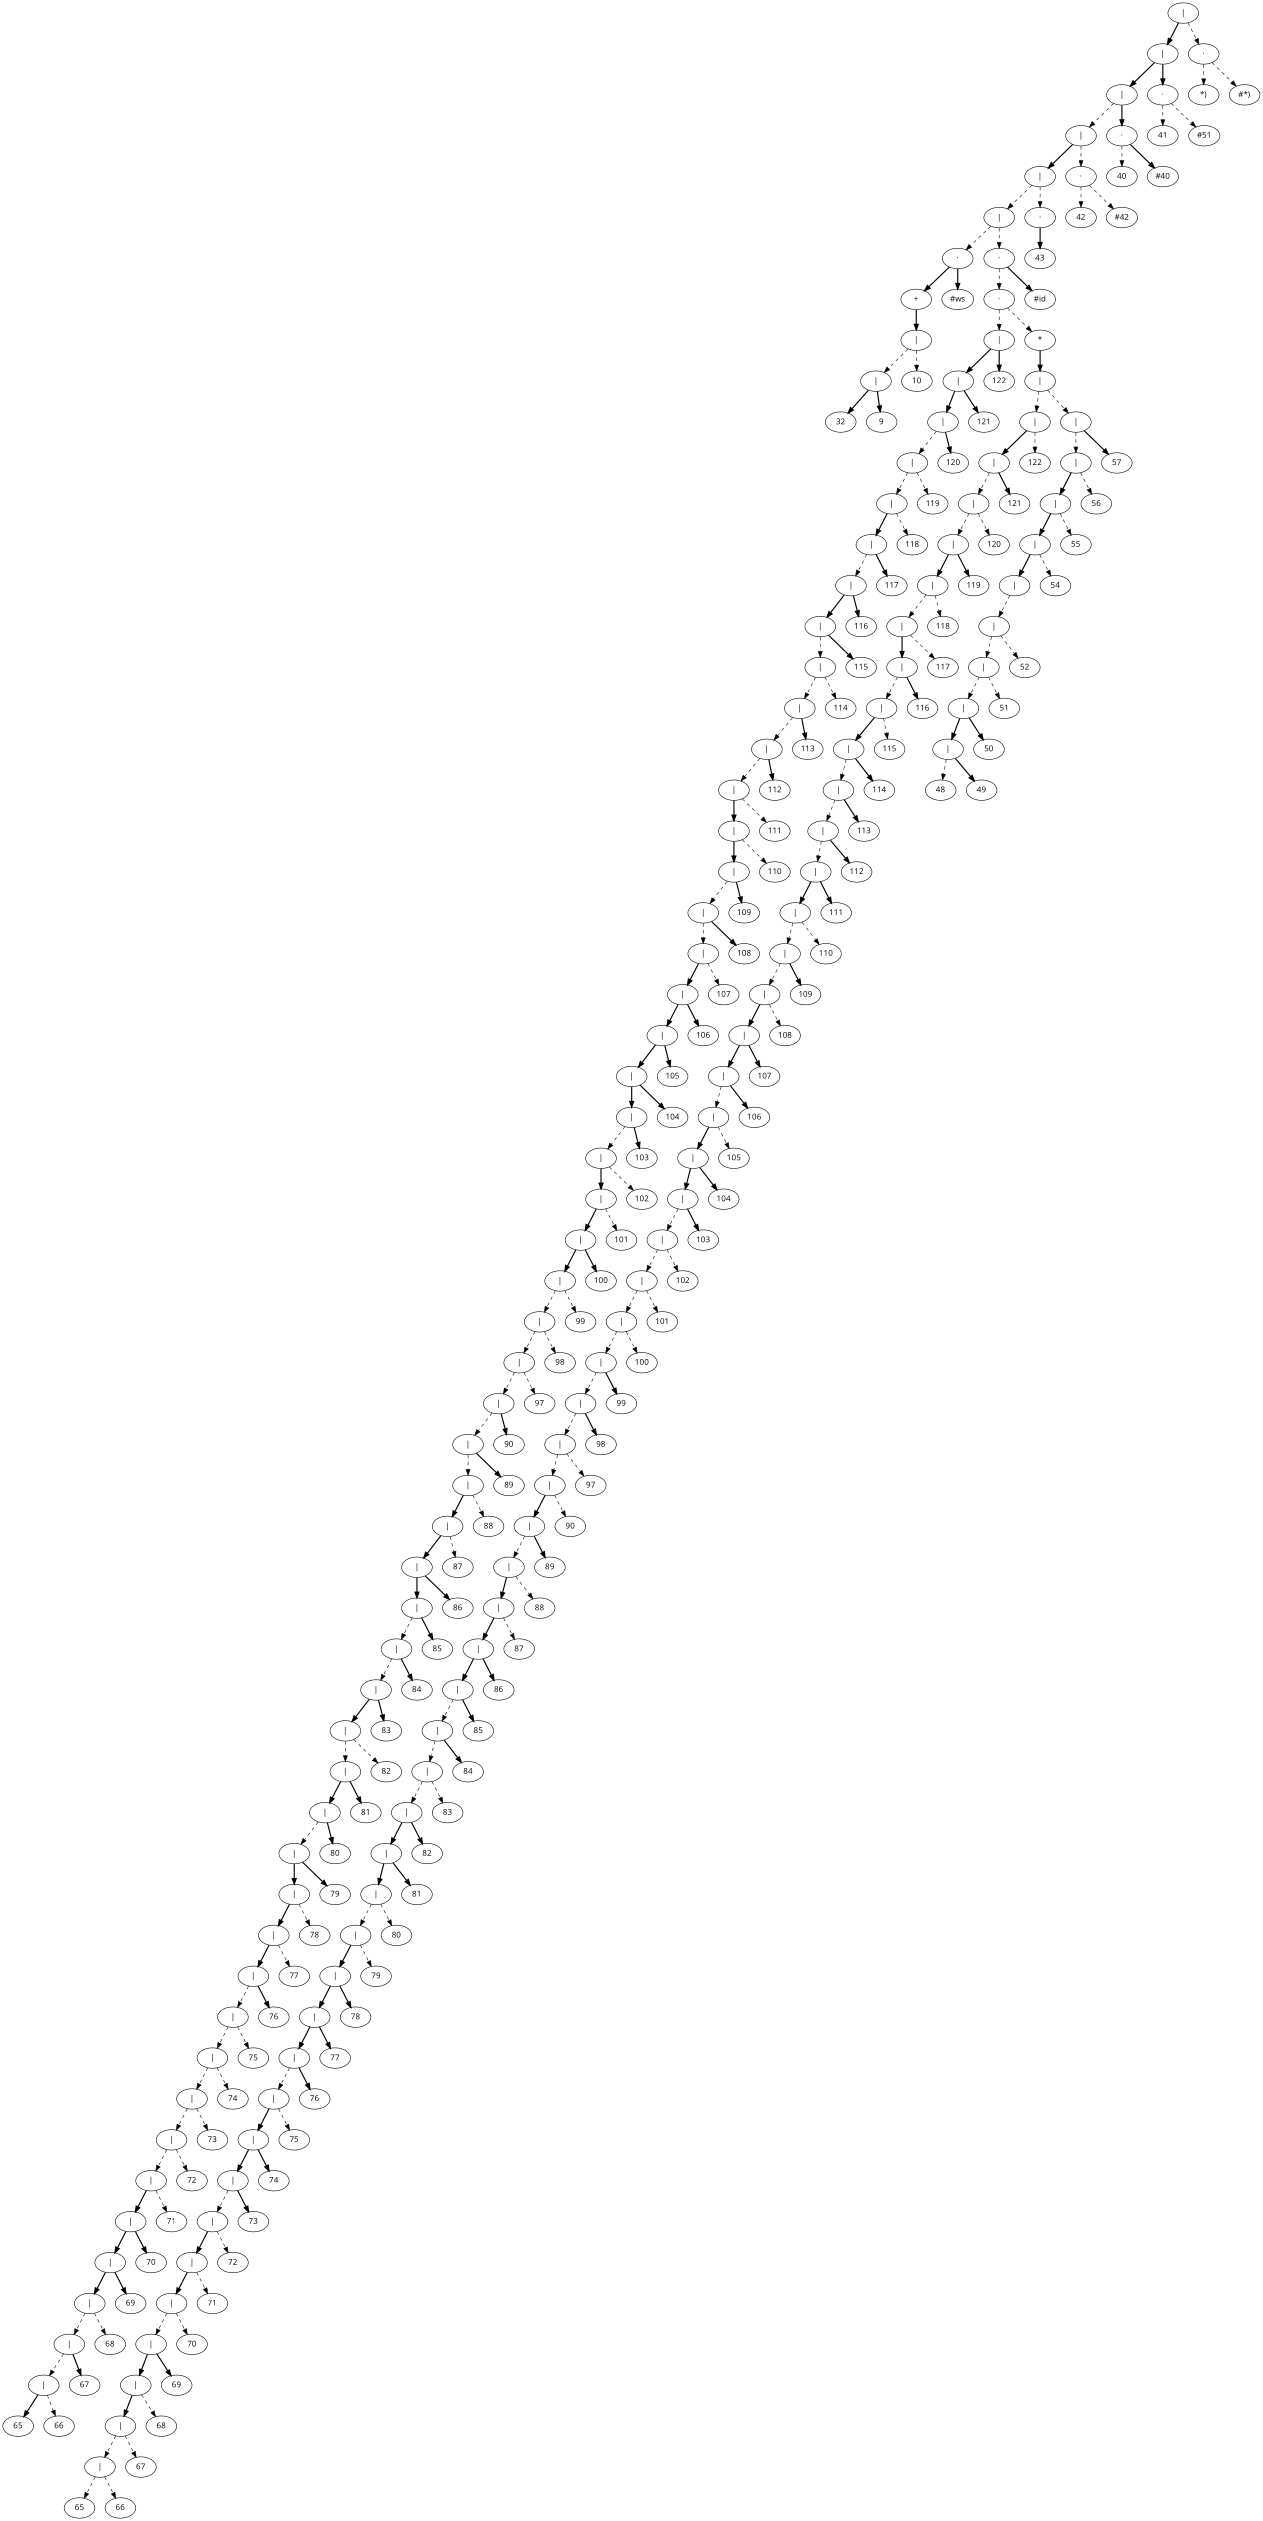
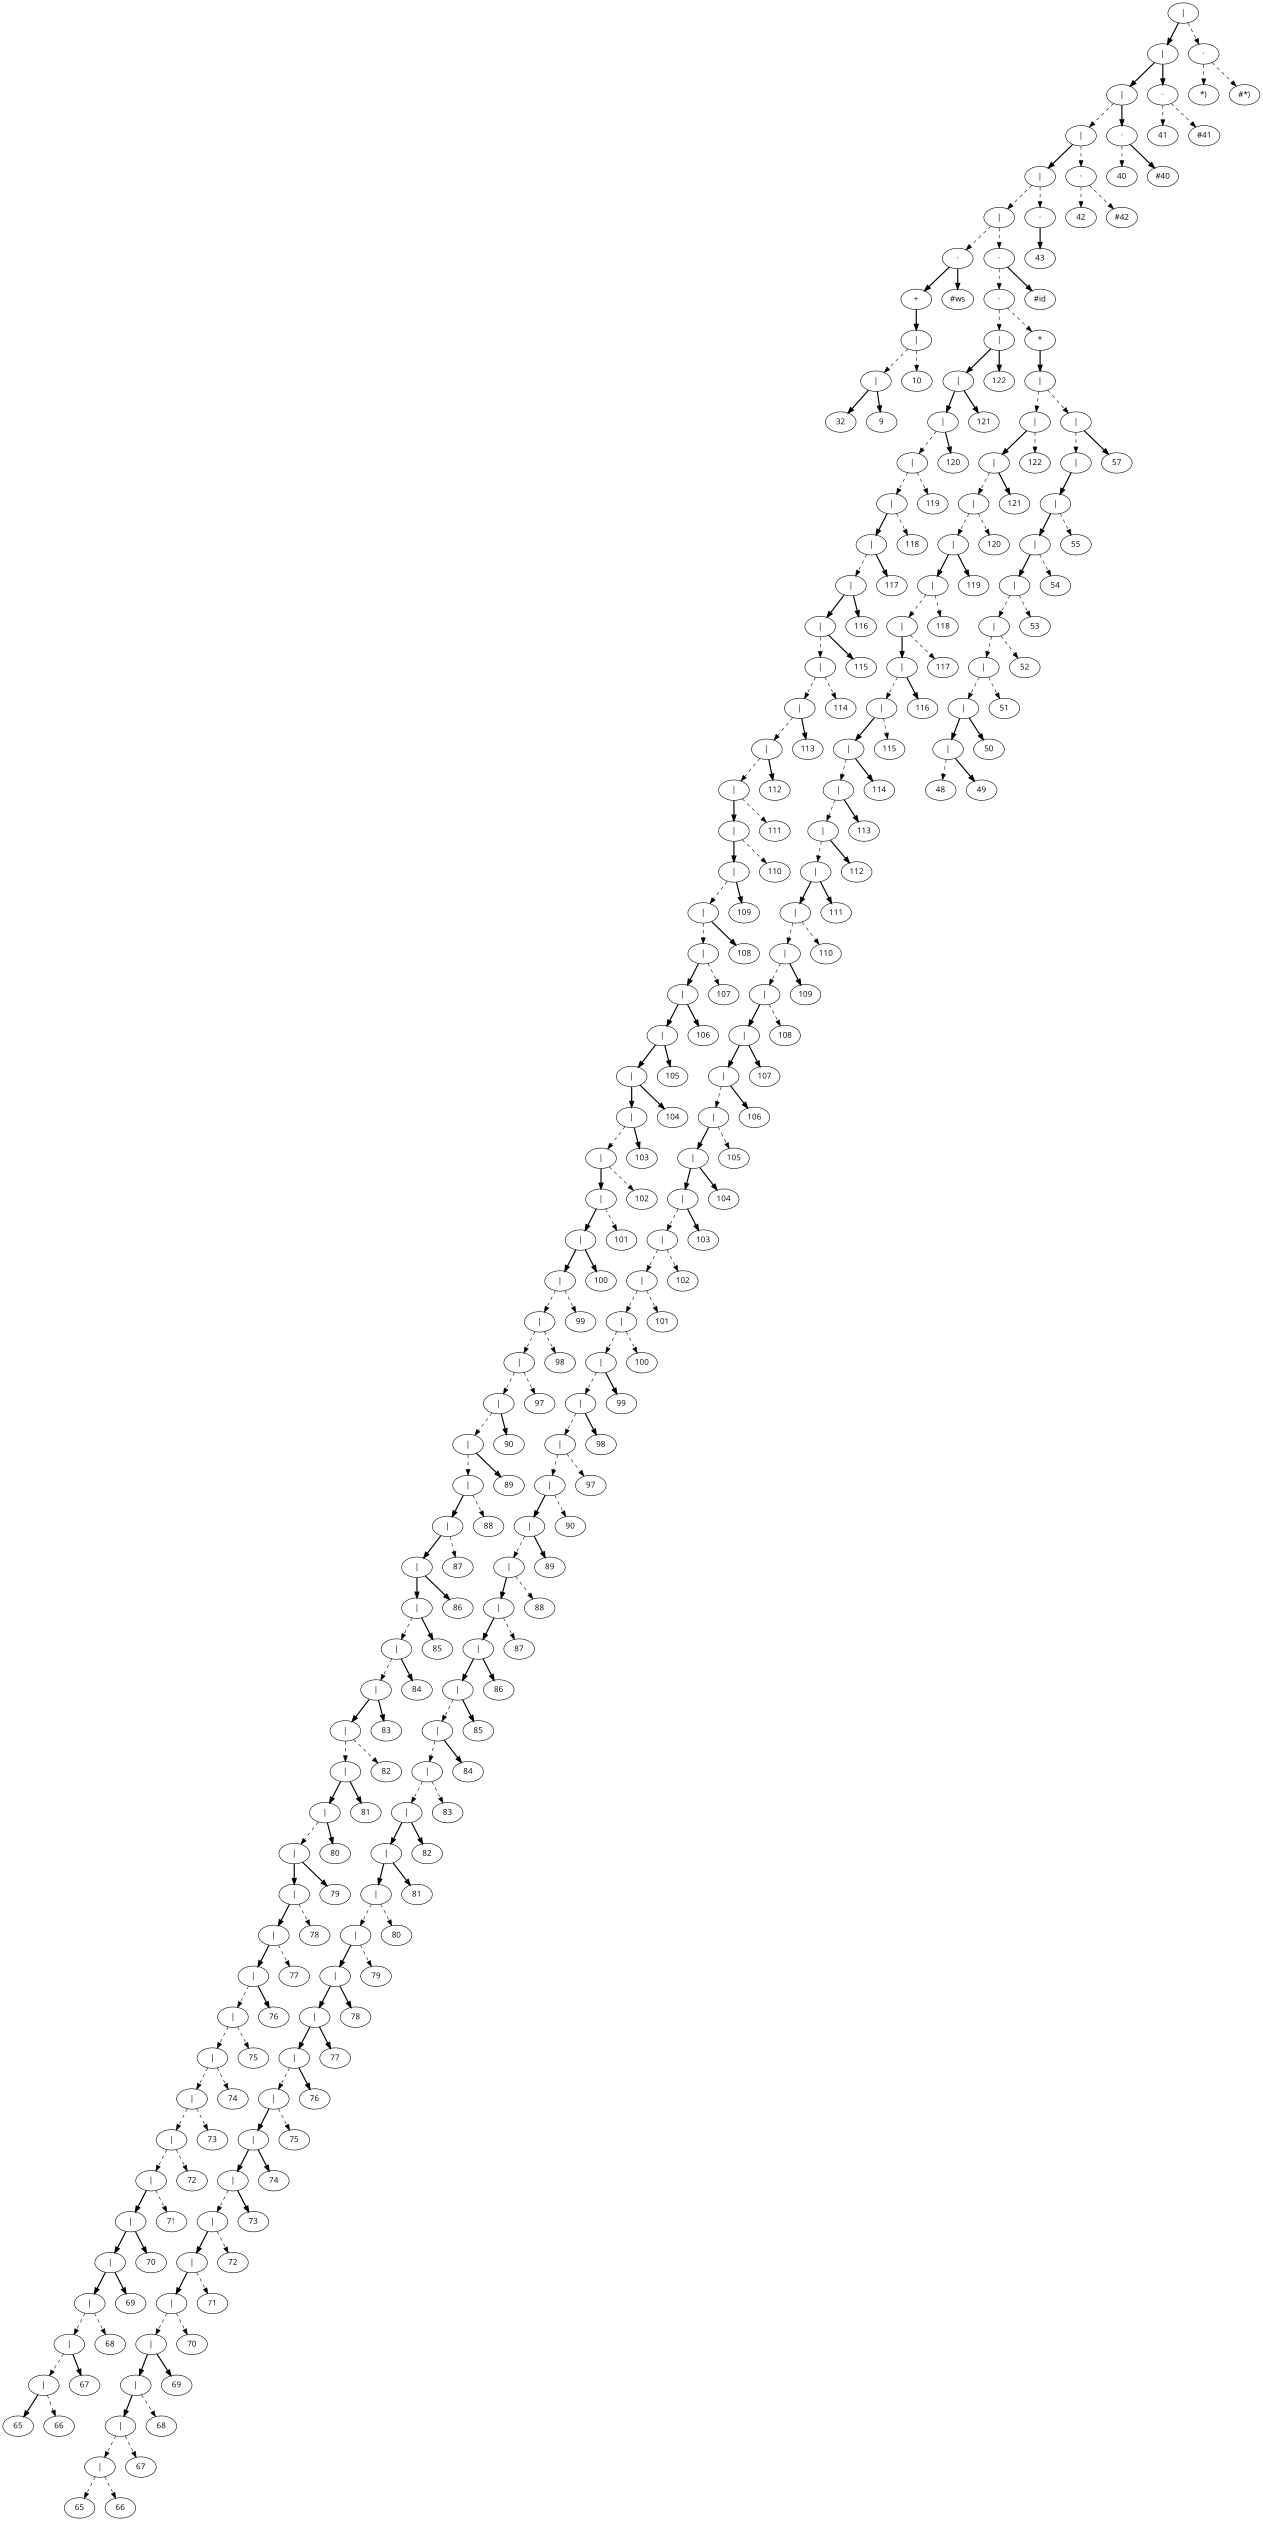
node "#51": label "#51" -> "#41"
node "56": removed
node "53": added
